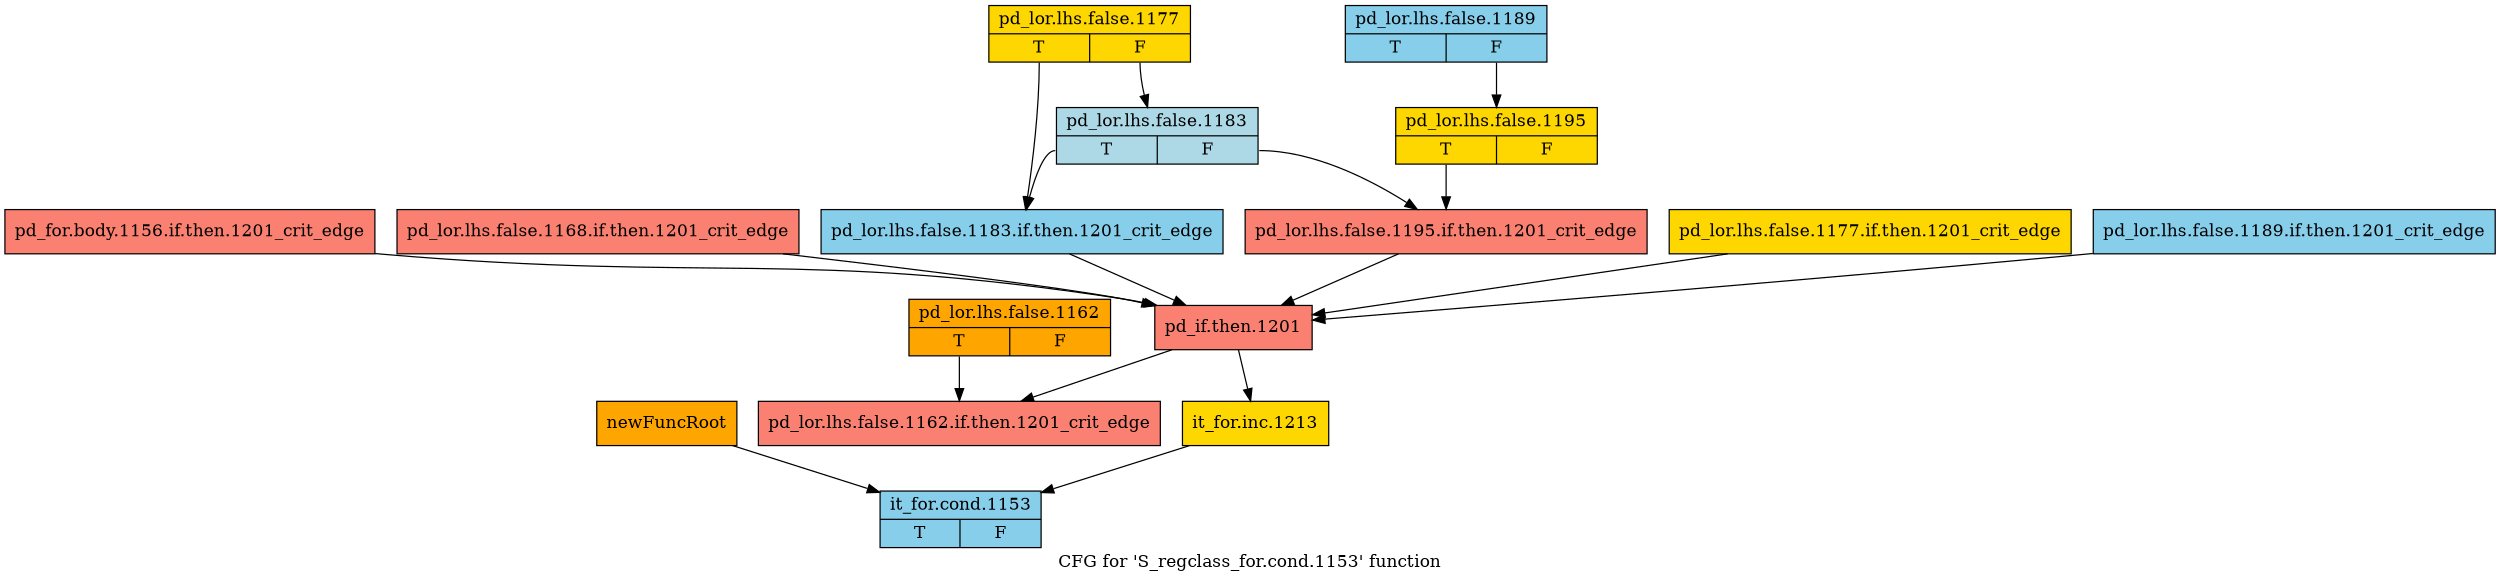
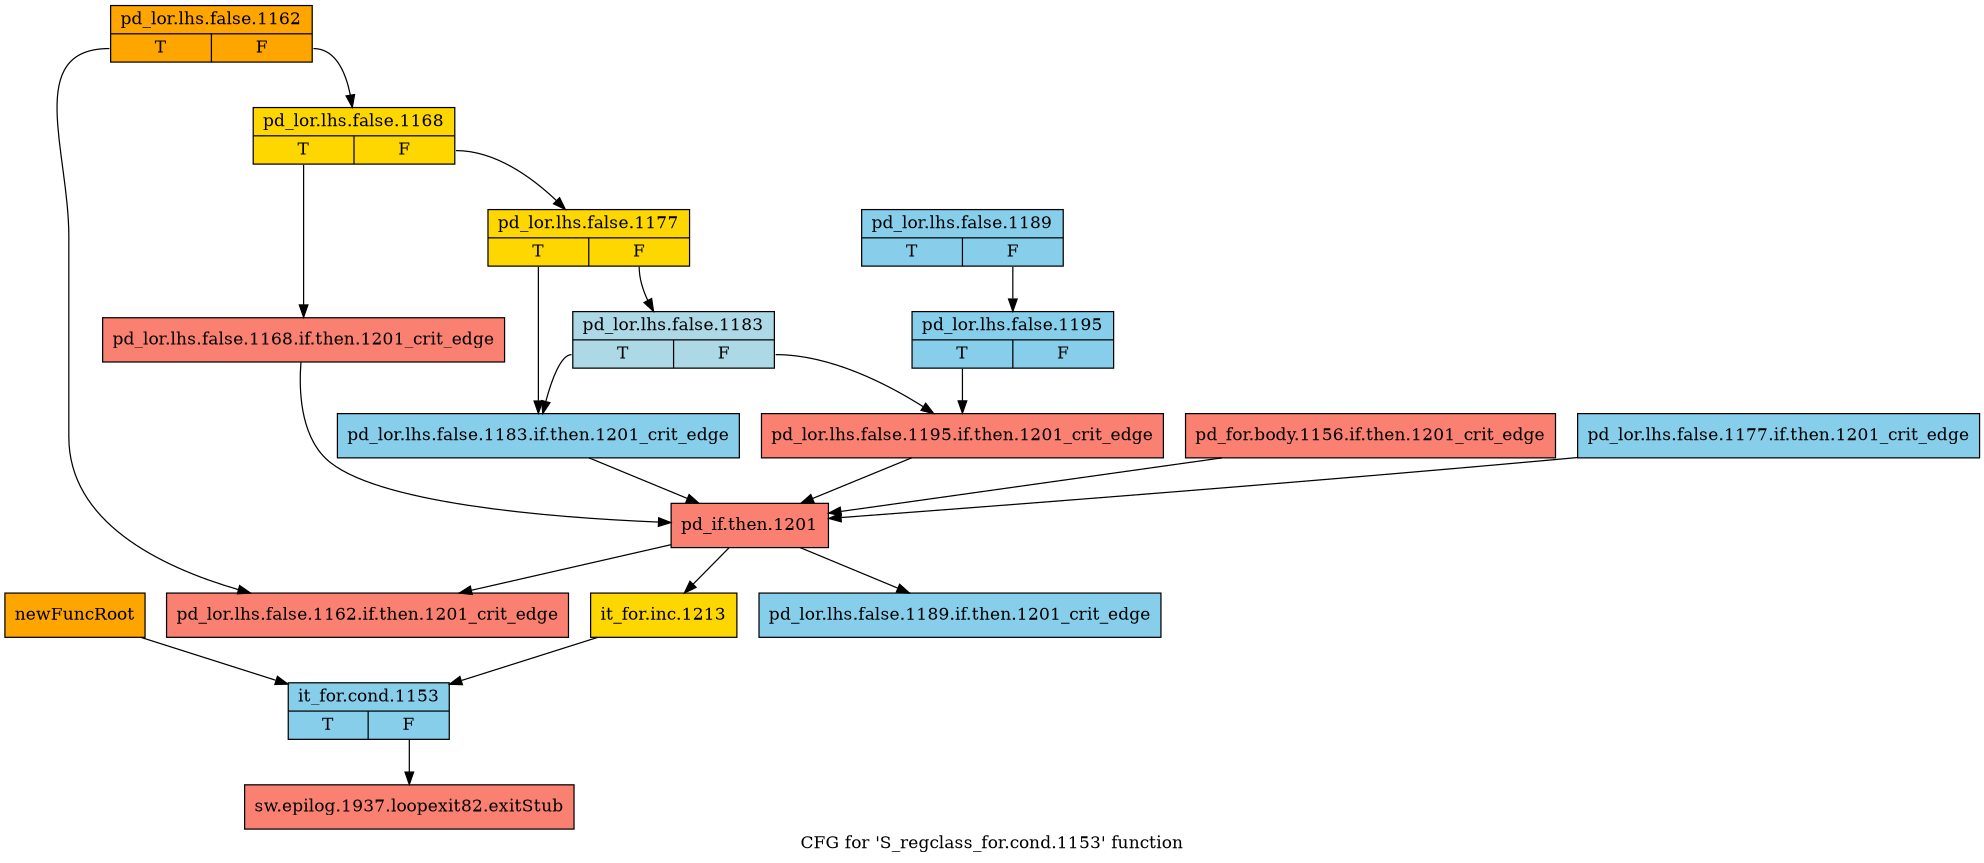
node "pd_lor.lhs.false.1168": added
node "pd_lor.lhs.false.1195": fillcolor gold -> skyblue
node "pd_lor.lhs.false.1177.if.then.1201_crit_edge": fillcolor gold -> skyblue
edge "pd_lor.lhs.false.1189.if.then.1201_crit_edge" -> "pd_if.then.1201": reversed
node "sw.epilog.1937.loopexit82.exitStub": added
